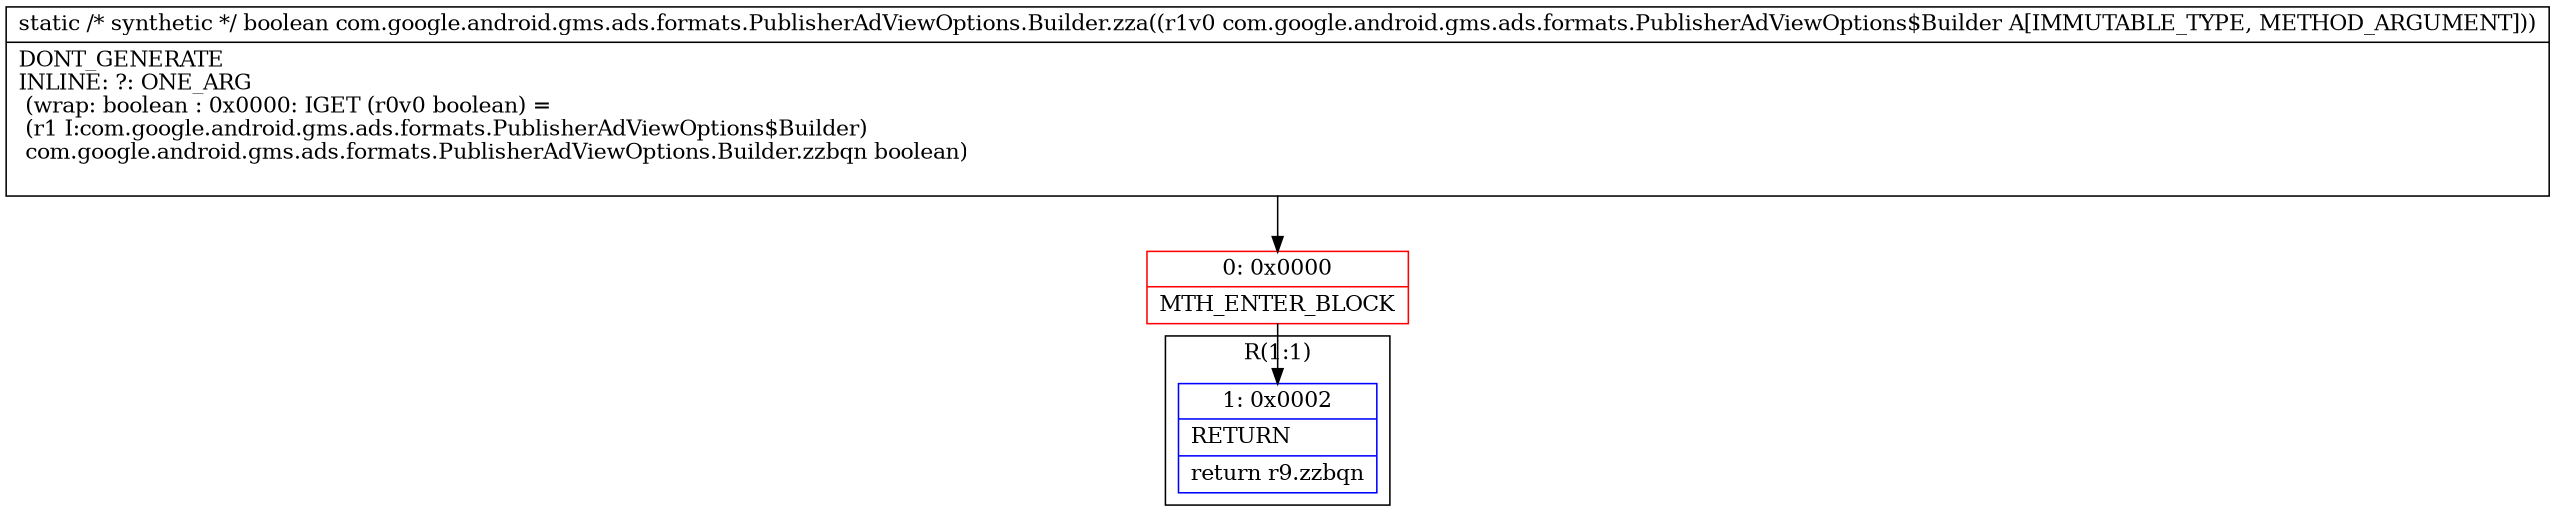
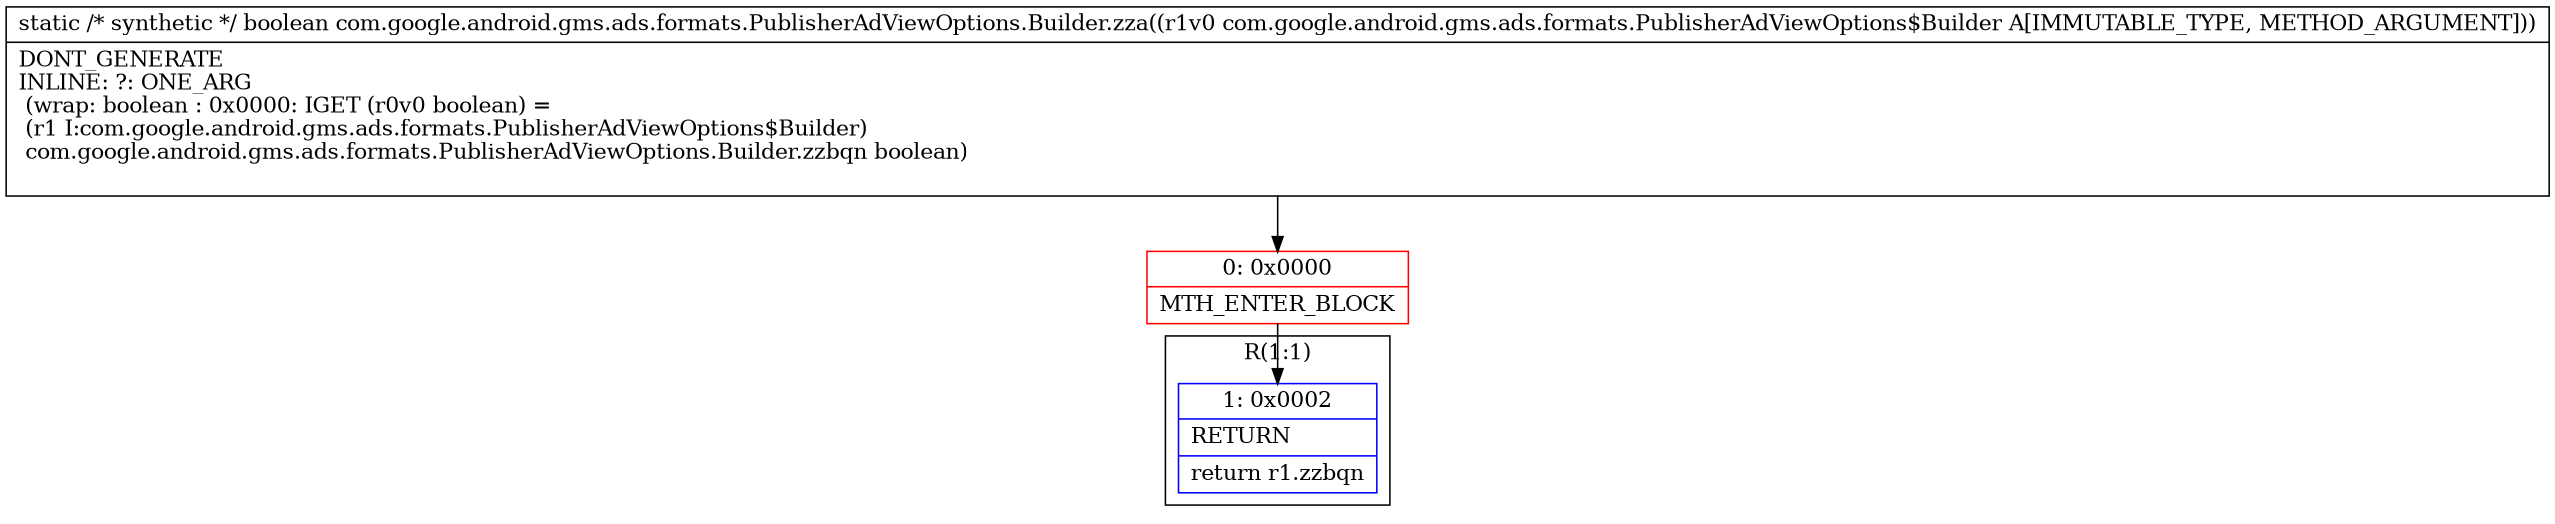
node "1: 0x0002": text "return r9.zzbqn" -> "return r1.zzbqn"
